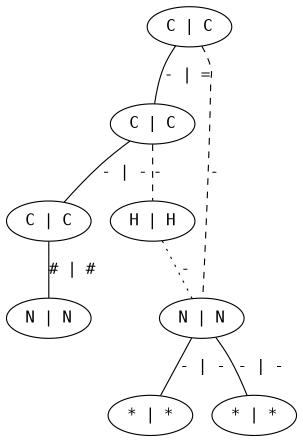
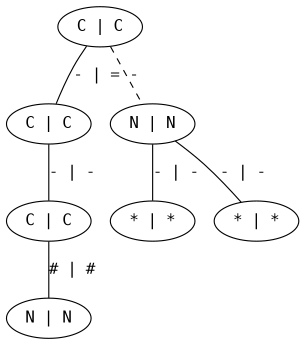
node "H | H": removed
